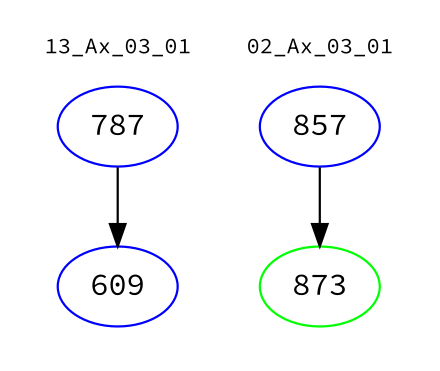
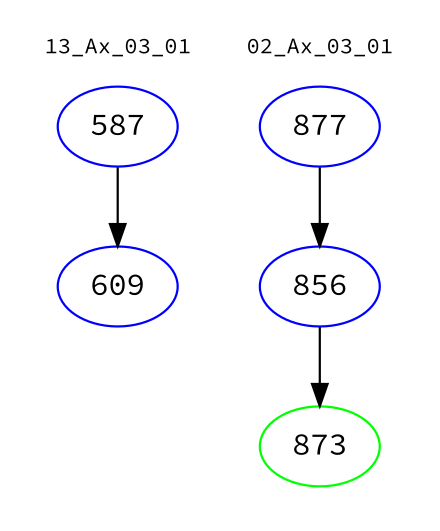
node "787": label "787" -> "587"
node "877": added
node "857": label "857" -> "856"
